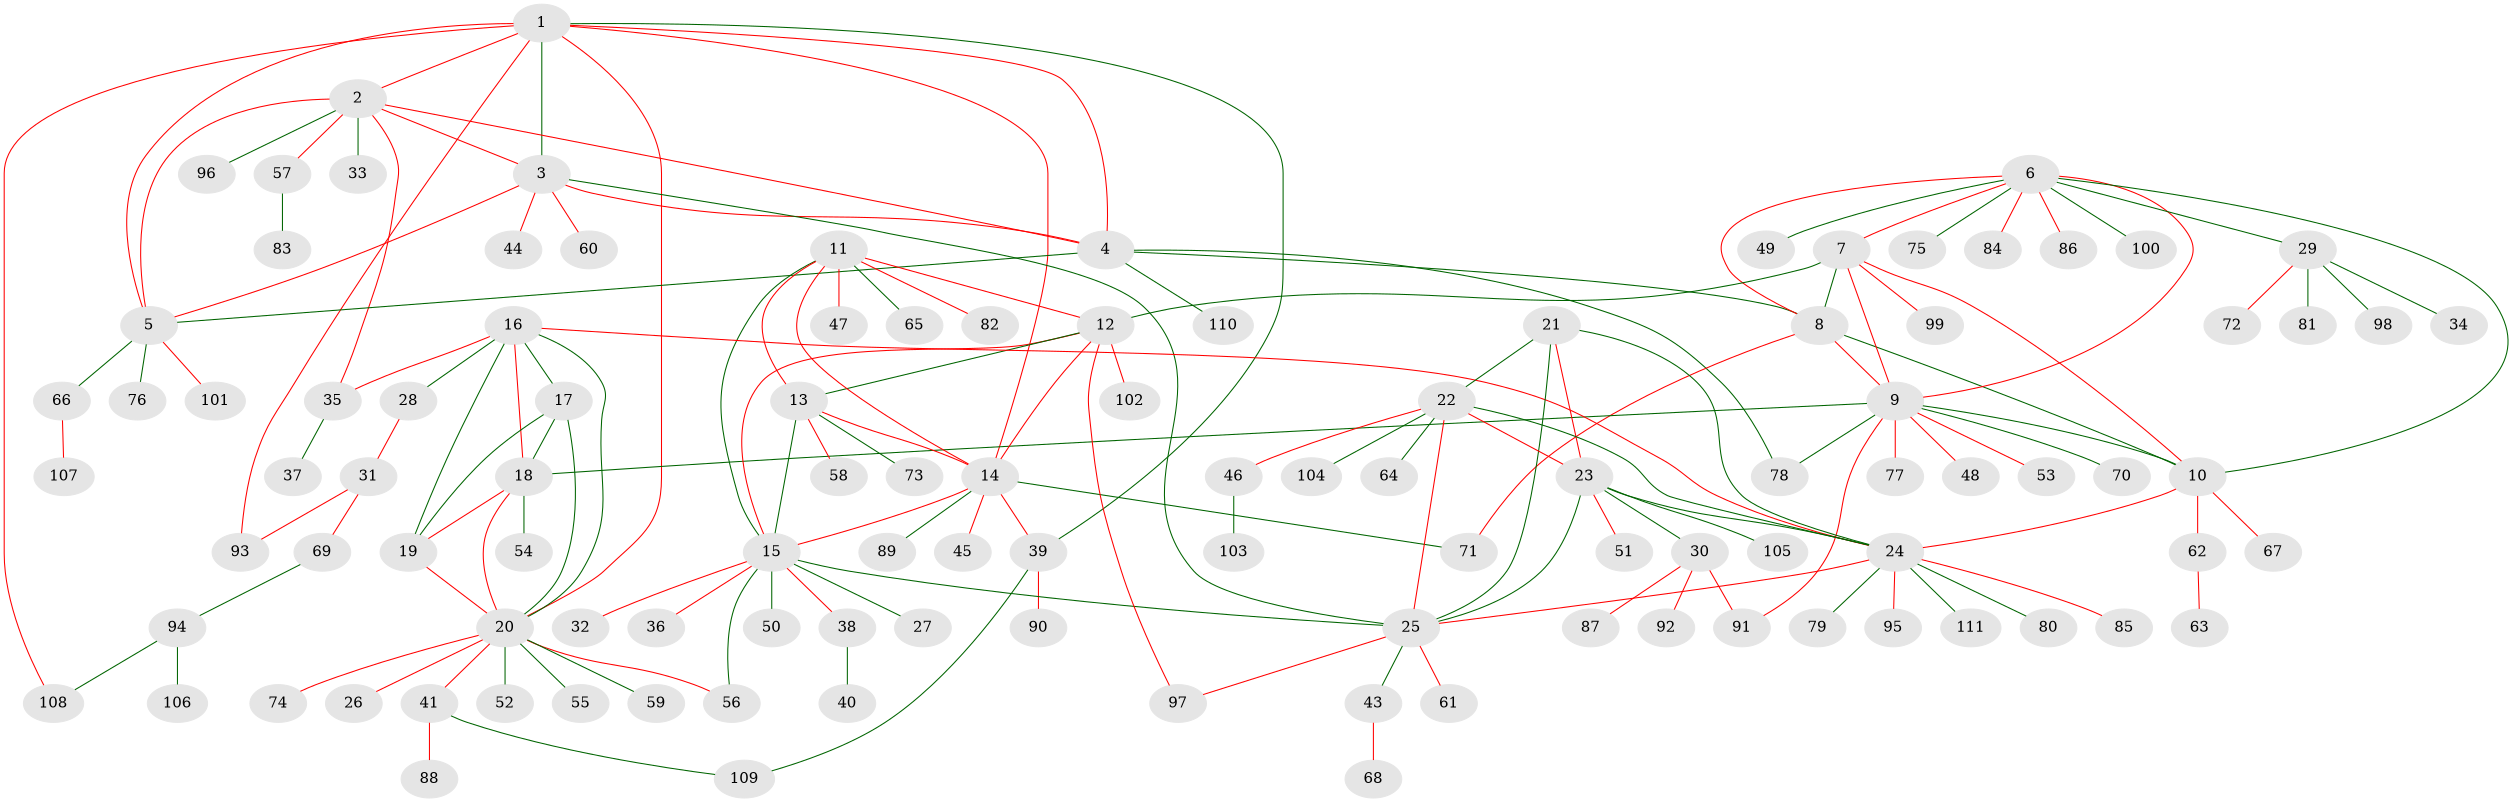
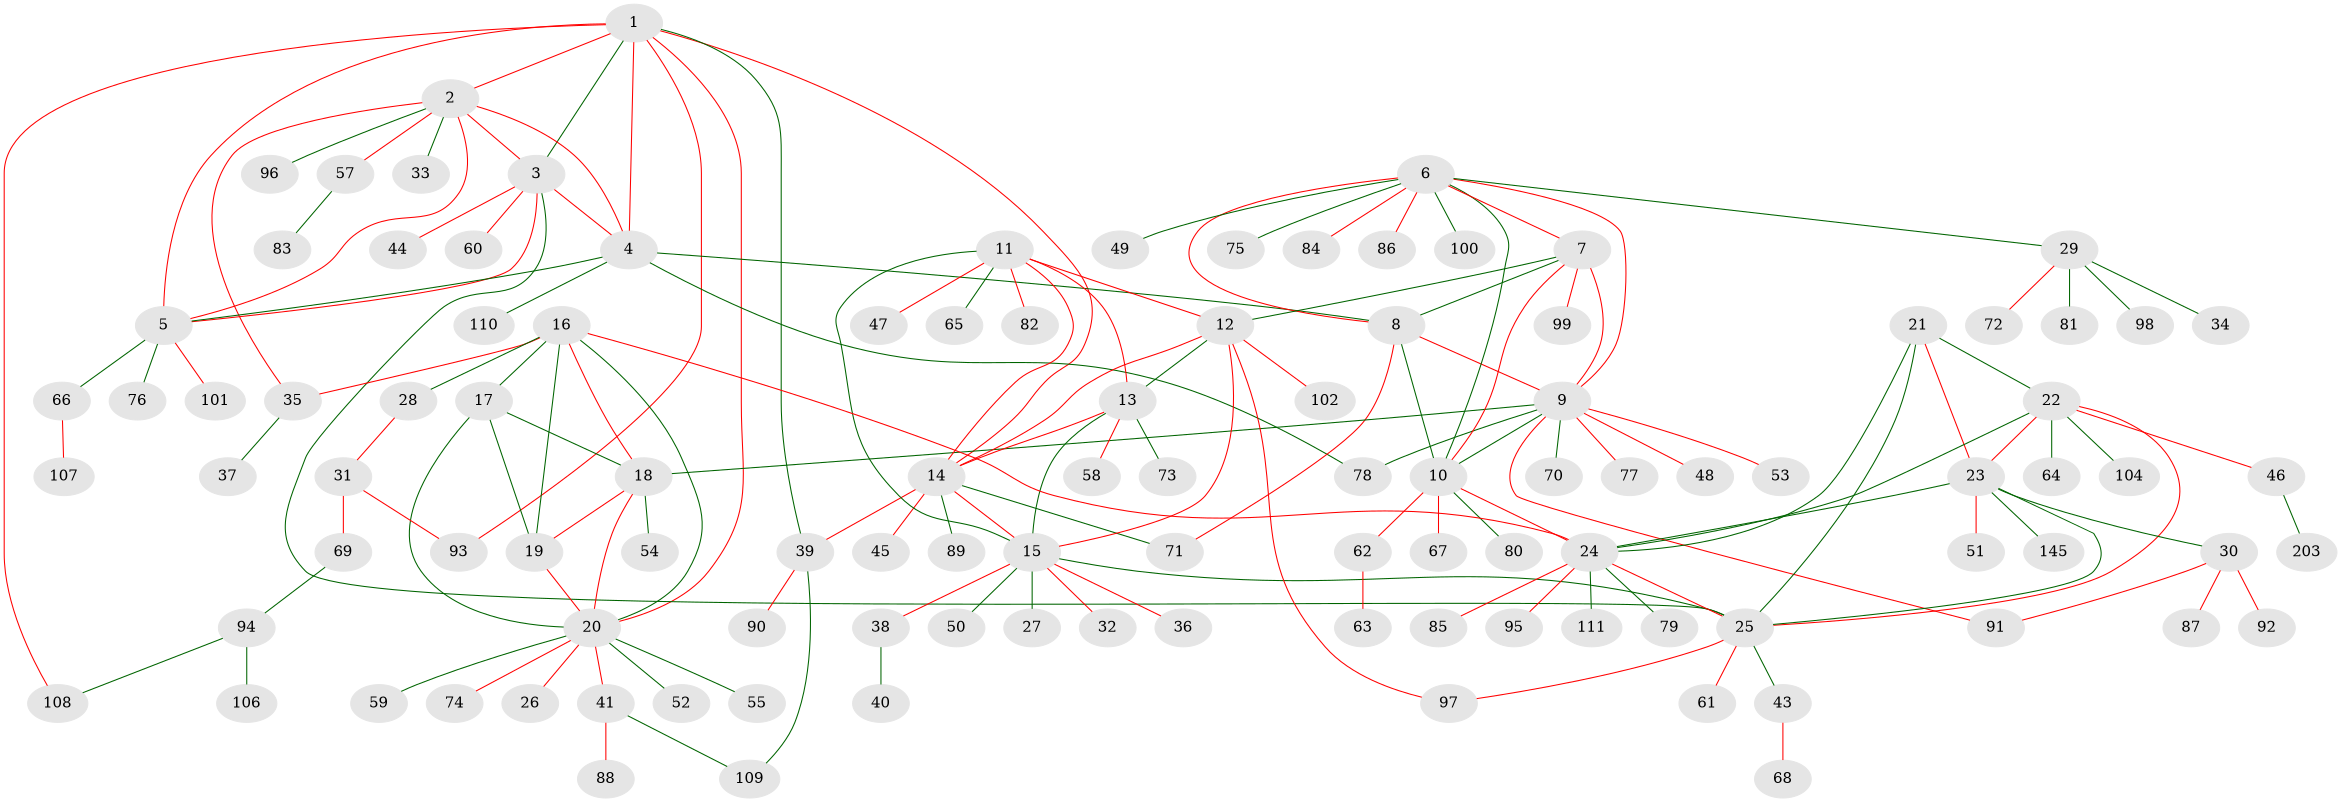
node "103": label "103" -> "203"
node "105": label "105" -> "145"
edge "24" -- "80": now "10" -- "80"
node "56": removed
